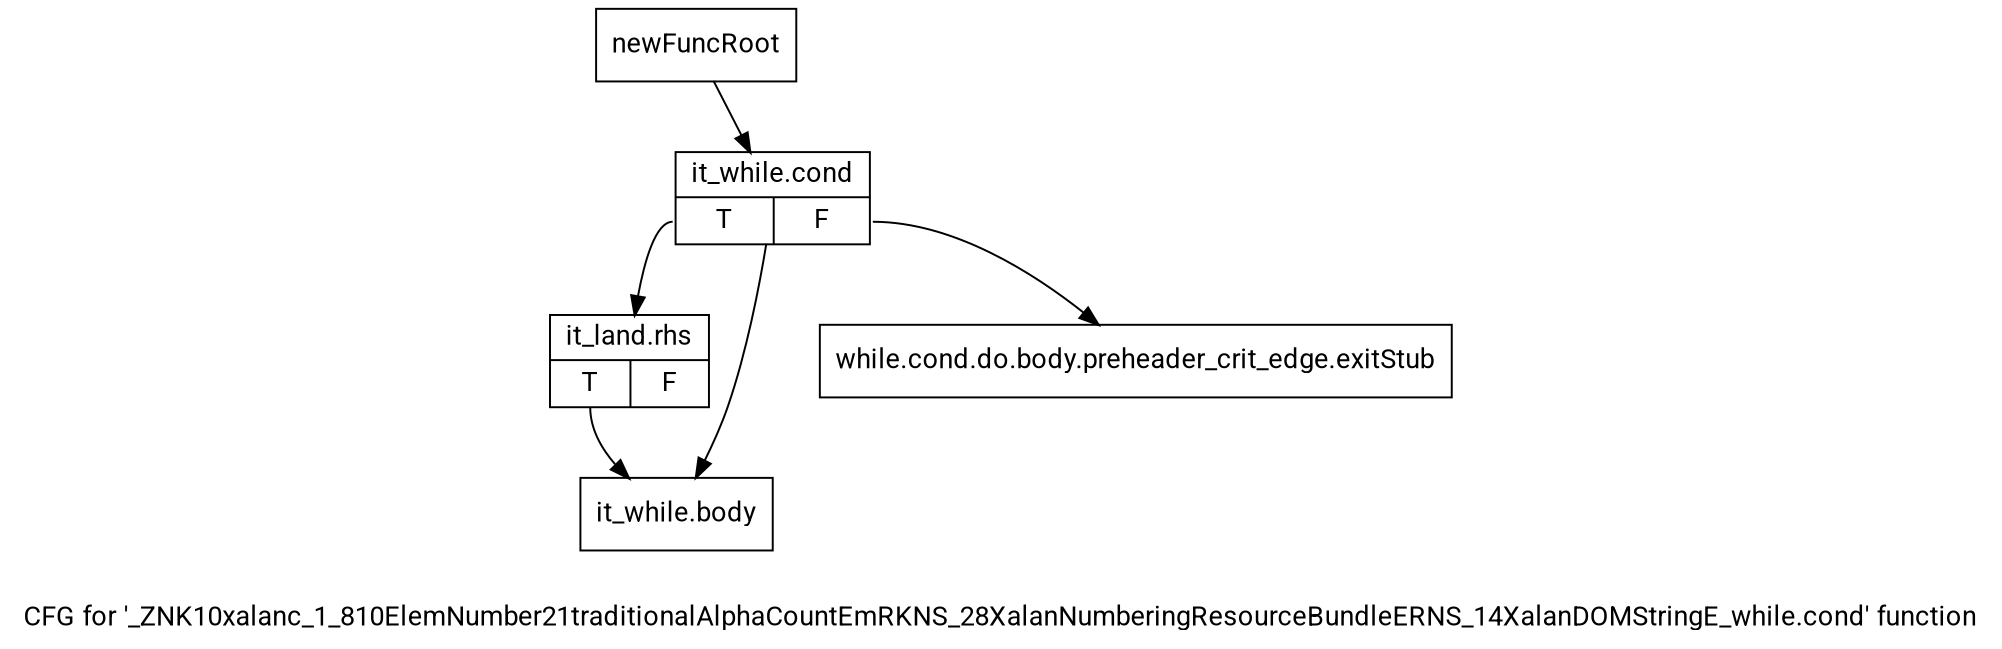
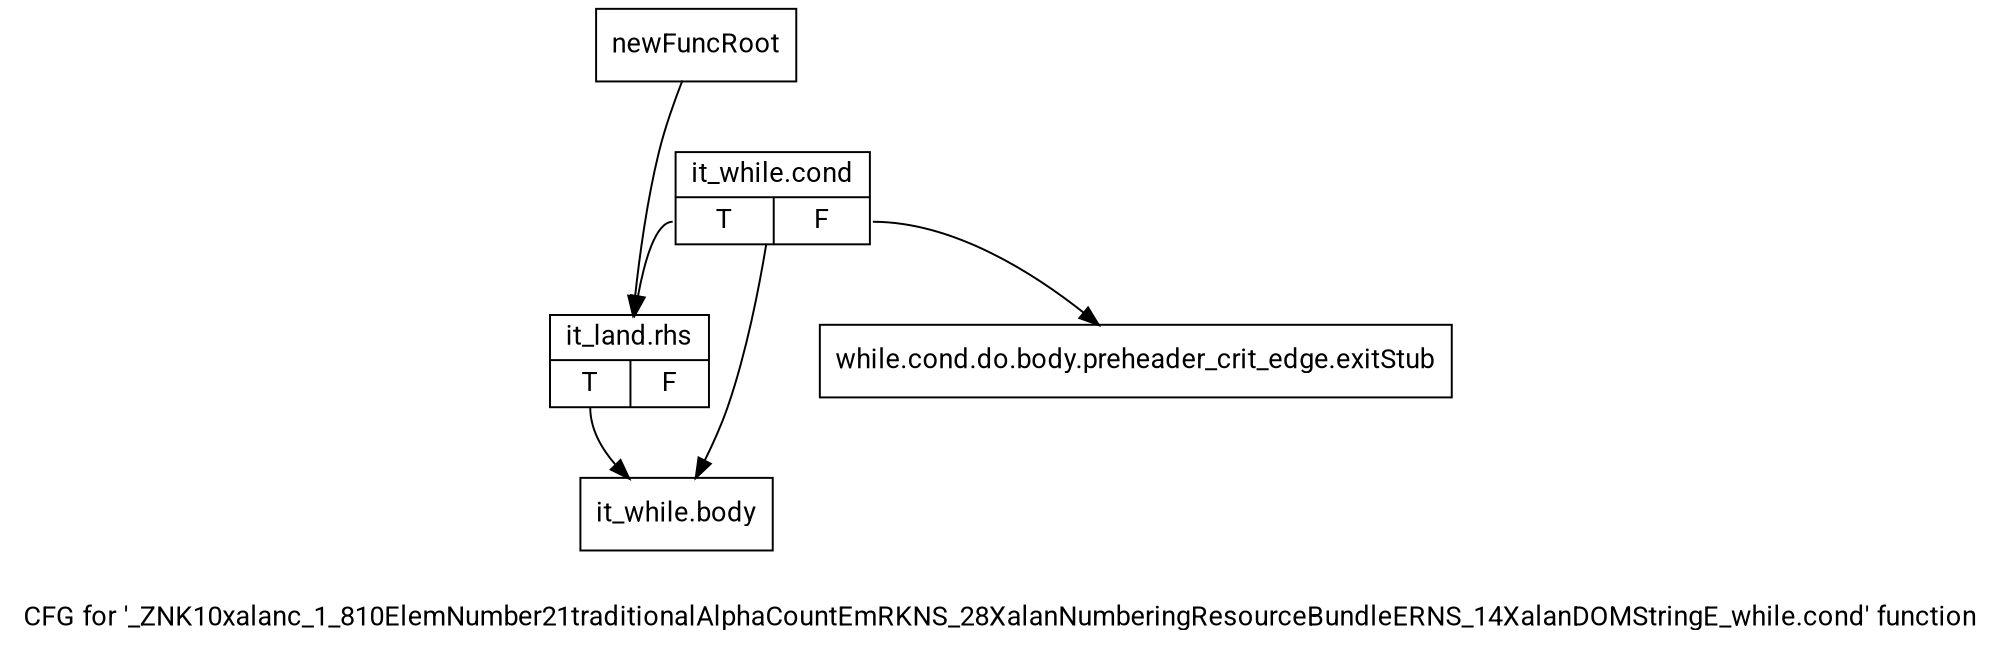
edge "newFuncRoot" -> "it_while.cond": now "newFuncRoot" -> "it_land.rhs"
